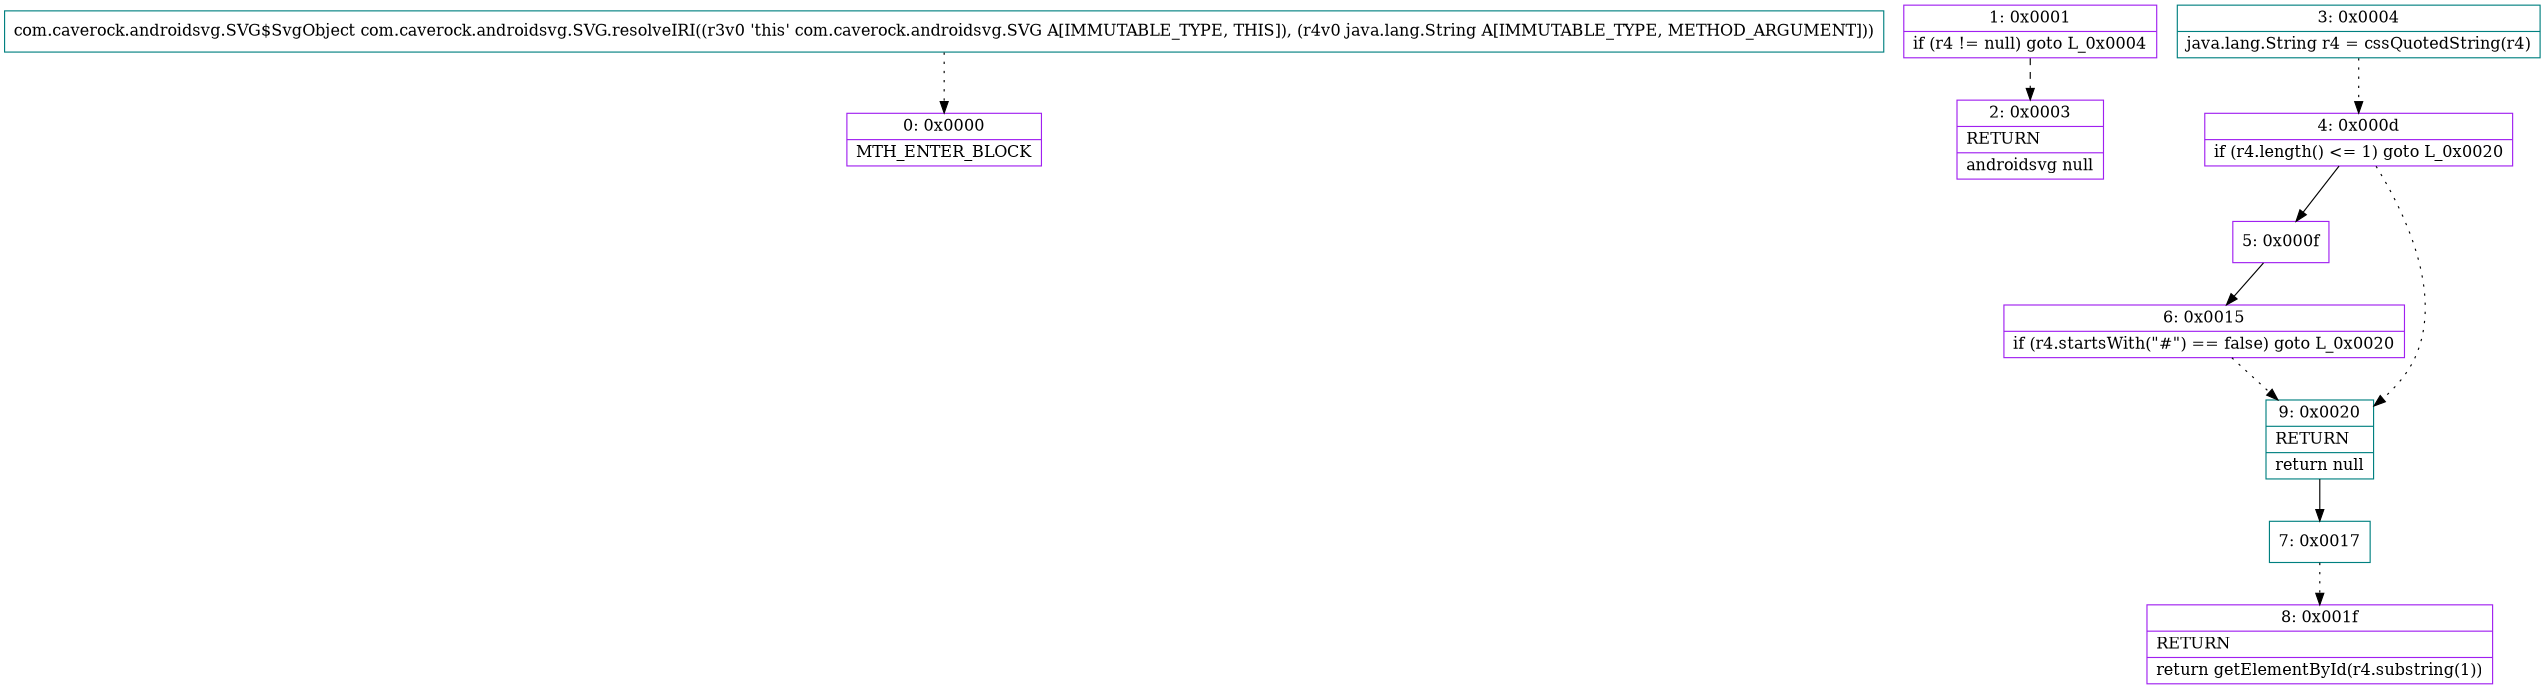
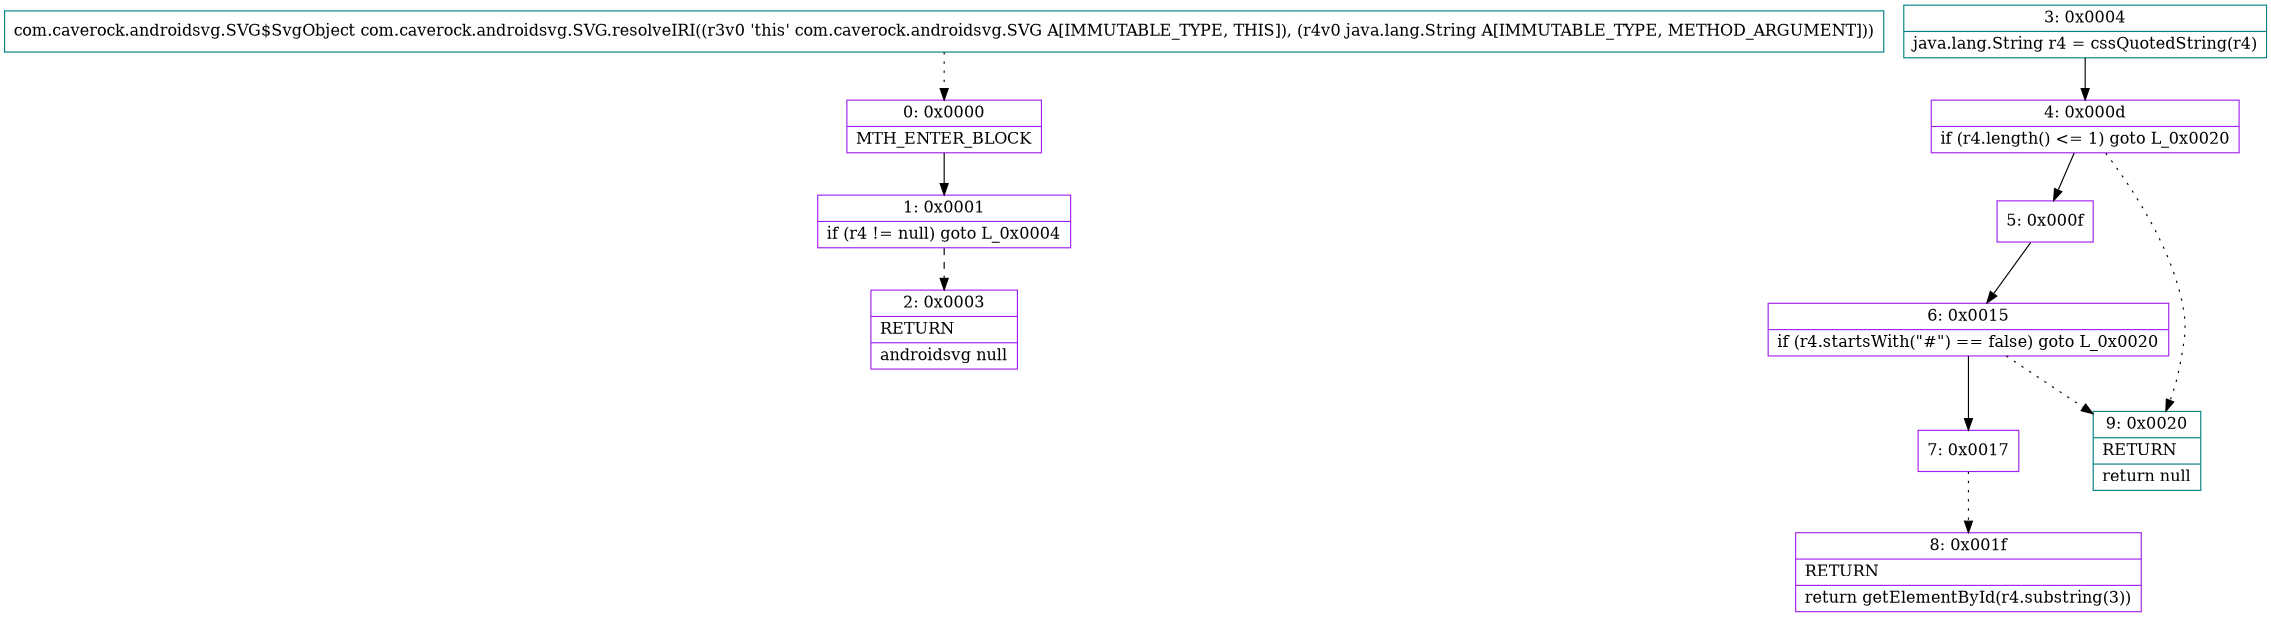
edge "3: 0x0004" -> "4: 0x000d": style dotted -> solid
edge "0: 0x0000" -> "1: 0x0001": added
edge "9: 0x0020" -> "7: 0x0017": now "6: 0x0015" -> "7: 0x0017"
node "7: 0x0017": color teal -> purple
node "8: 0x001f": text "return getElementById(r4.substring(1))" -> "return getElementById(r4.substring(3))"
